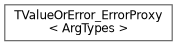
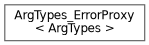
node "TValueOrError_ErrorProxy < ArgTypes >": label "TValueOrError_ErrorProxy < ArgTypes >" -> "ArgTypes_ErrorProxy < ArgTypes >"
